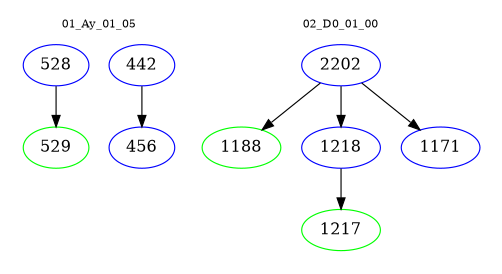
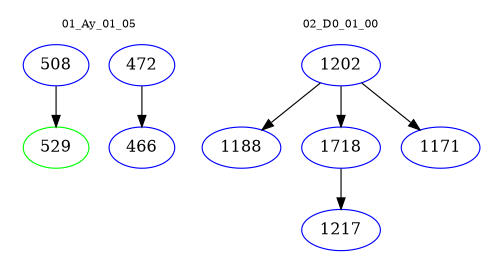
node "528": label "528" -> "508"
node "442": label "442" -> "472"
node "2202": label "2202" -> "1202"
node "456": label "456" -> "466"
node "1188": color green -> blue
node "1218": label "1218" -> "1718"
node "1217": color green -> blue
